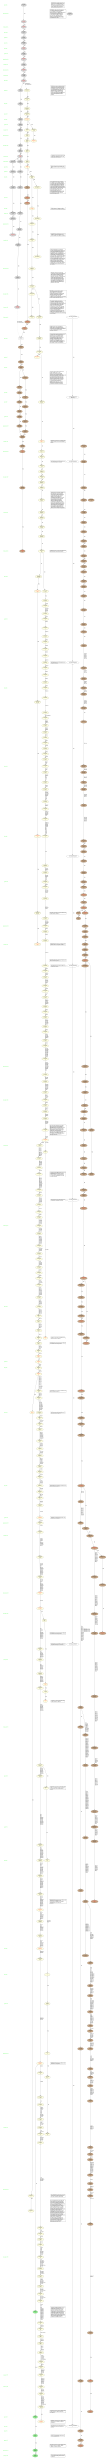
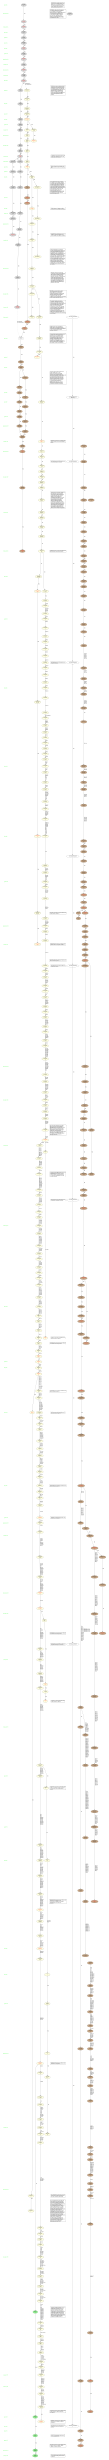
edge "ARTEMIS 37-40" -> "ARTEMIS 41-45": removed, label "A-10 A-6 ACB-116 ART-2D-01 ART-2D-2 PCR-1051 PCR-1054 PCR-859 TBD (2)"
